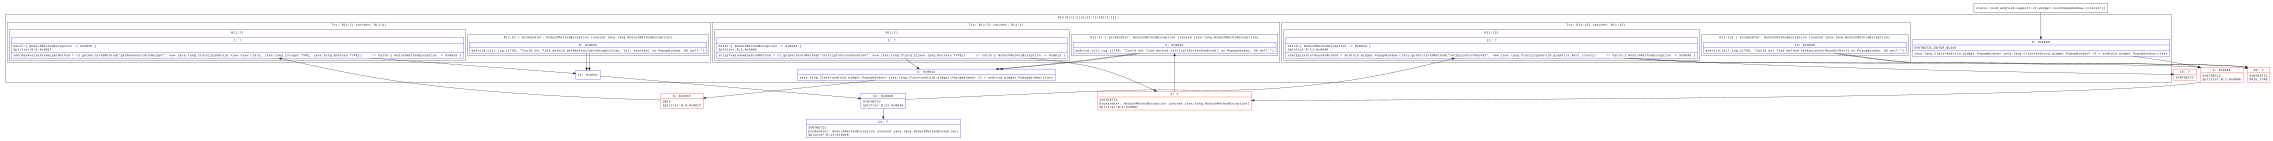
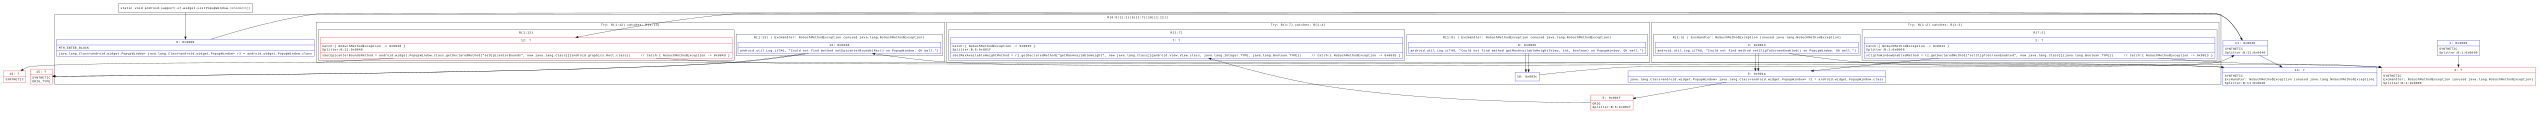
cluster "R(1:2)": label "R(1:2)" -> "R(7:2)"
node "12: ?": color blue -> red
node "0: 0x0000": text "SYNTHETIC_ENTER_BLOCK" -> "MTH_ENTER_BLOCK"
edge "0: 0x0000" -> "1: 0x0006": now "0: 0x0000" -> "11: 0x0040"
edge "12: ?" -> "1: 0x0006": now "12: ?" -> "14: ?"
edge "14: ?" -> "13: 0x004d": added
edge "7: ?" -> "10: 0x003c": removed
edge "4: ?" -> "3: 0x0013": reversed
node "1: 0x0006": color red -> blue
node "4: ?": text "Splitter:B:1:0x0007" -> "Splitter:B:1:0x0006"
